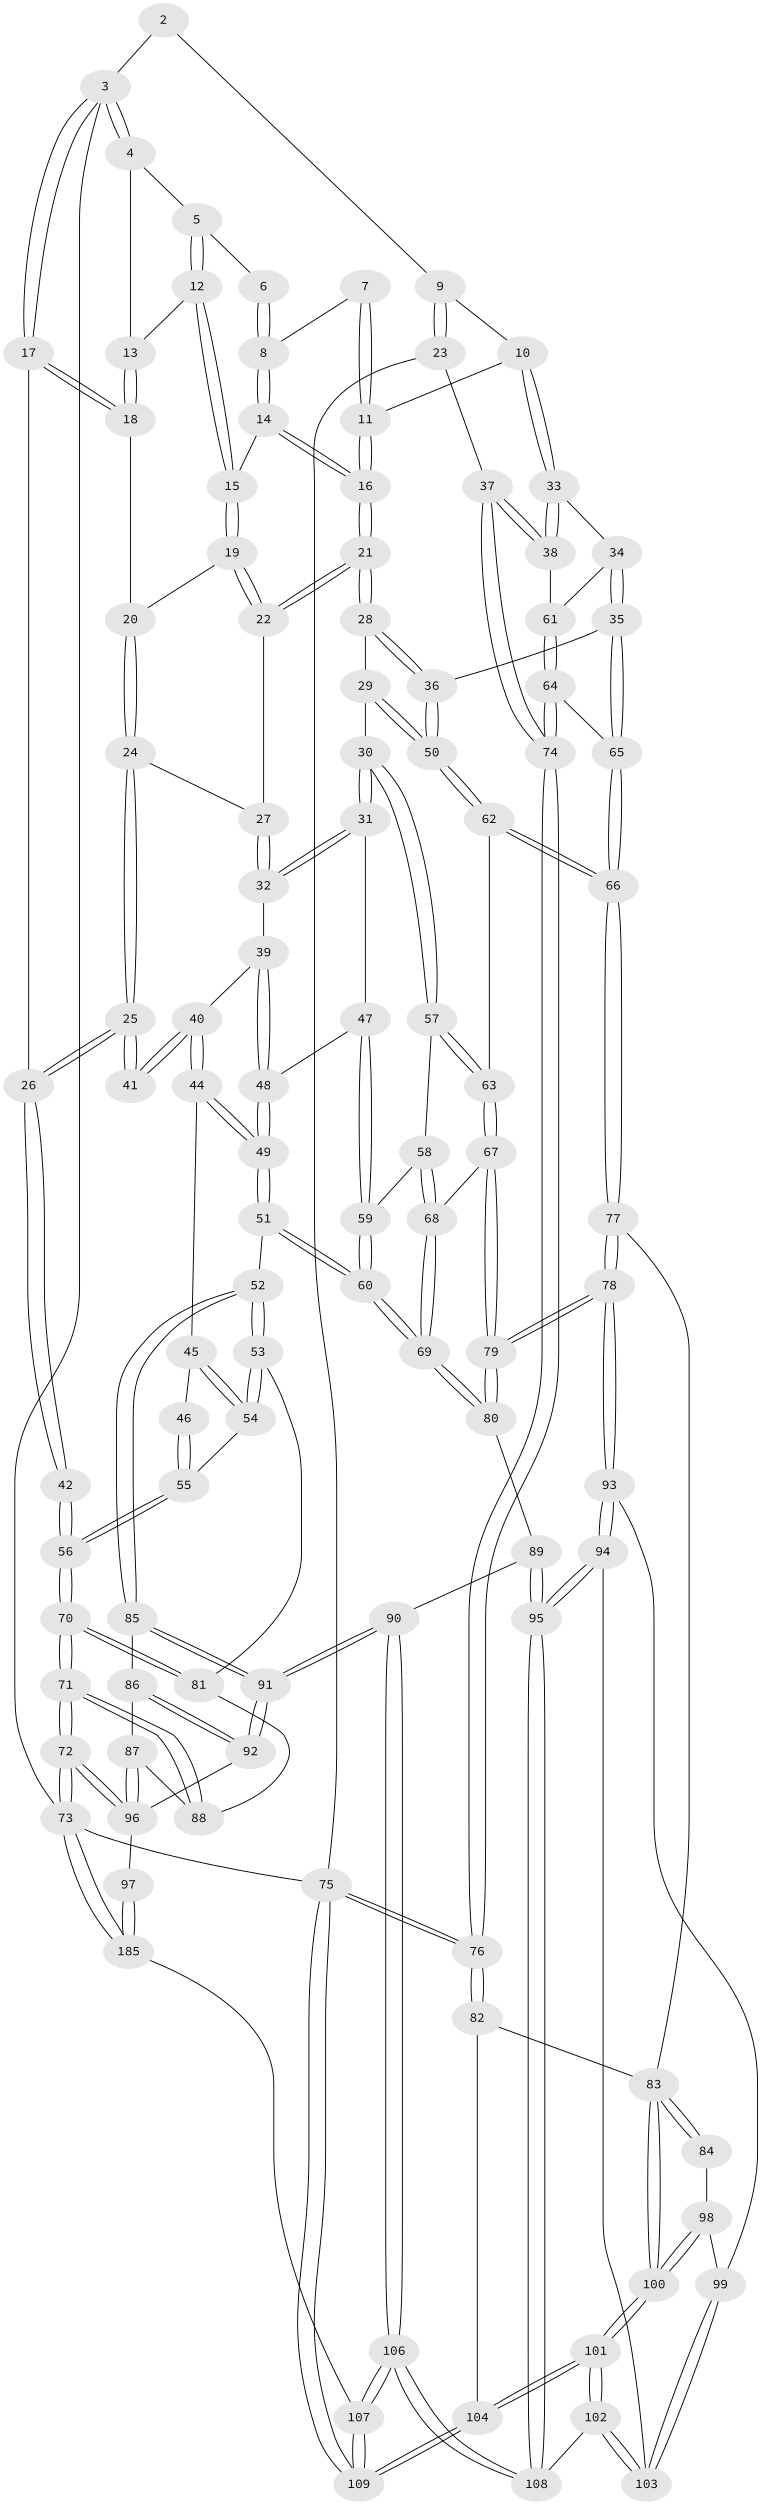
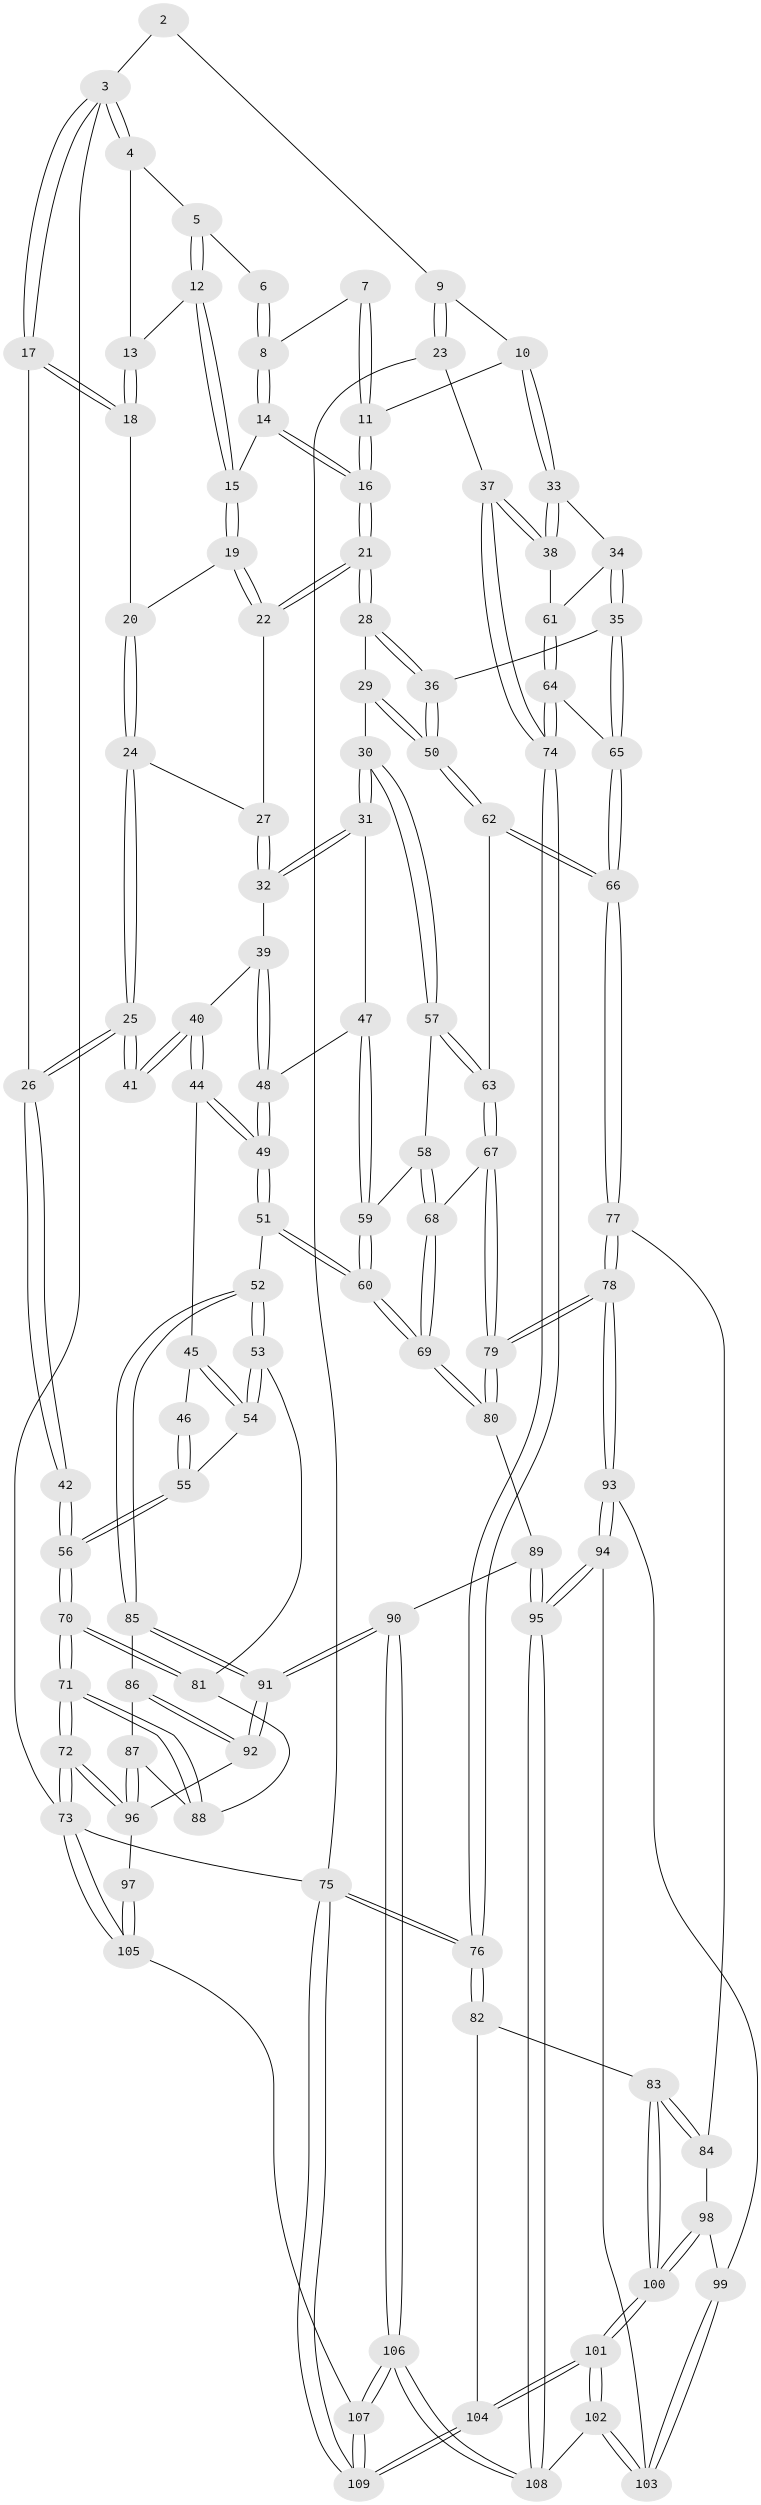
edge "77" -- "83": now "77" -- "84"
node "185": label "185" -> "105"
